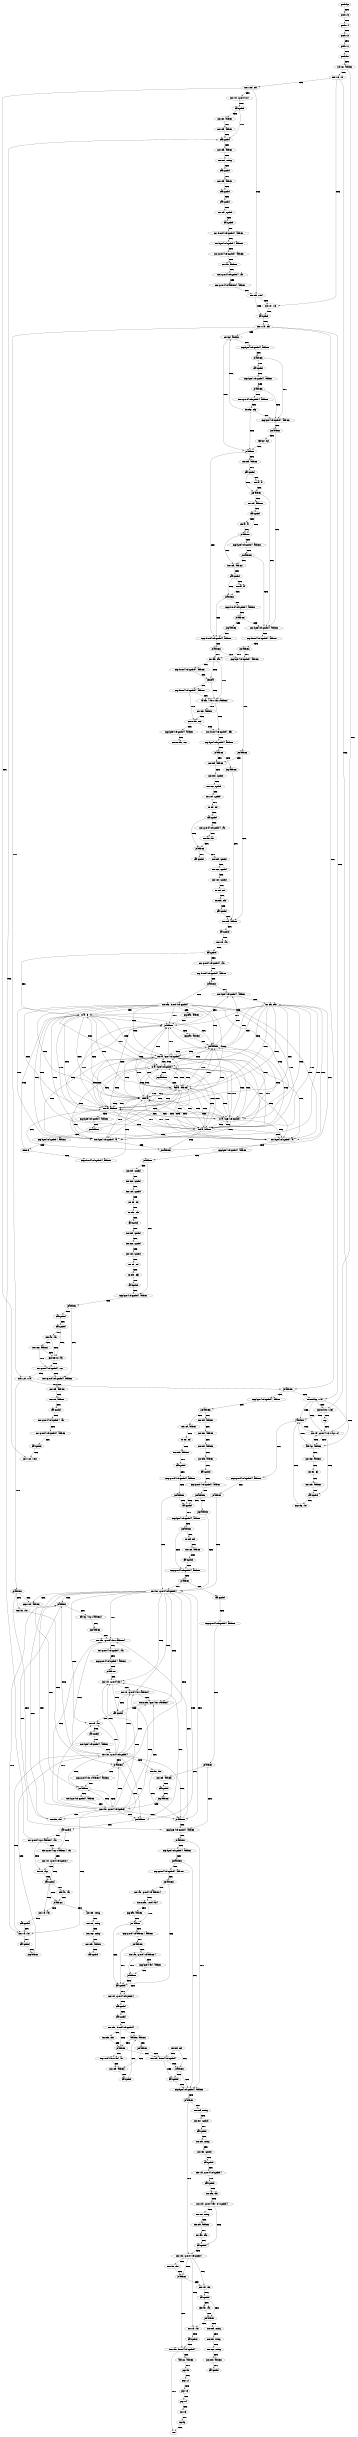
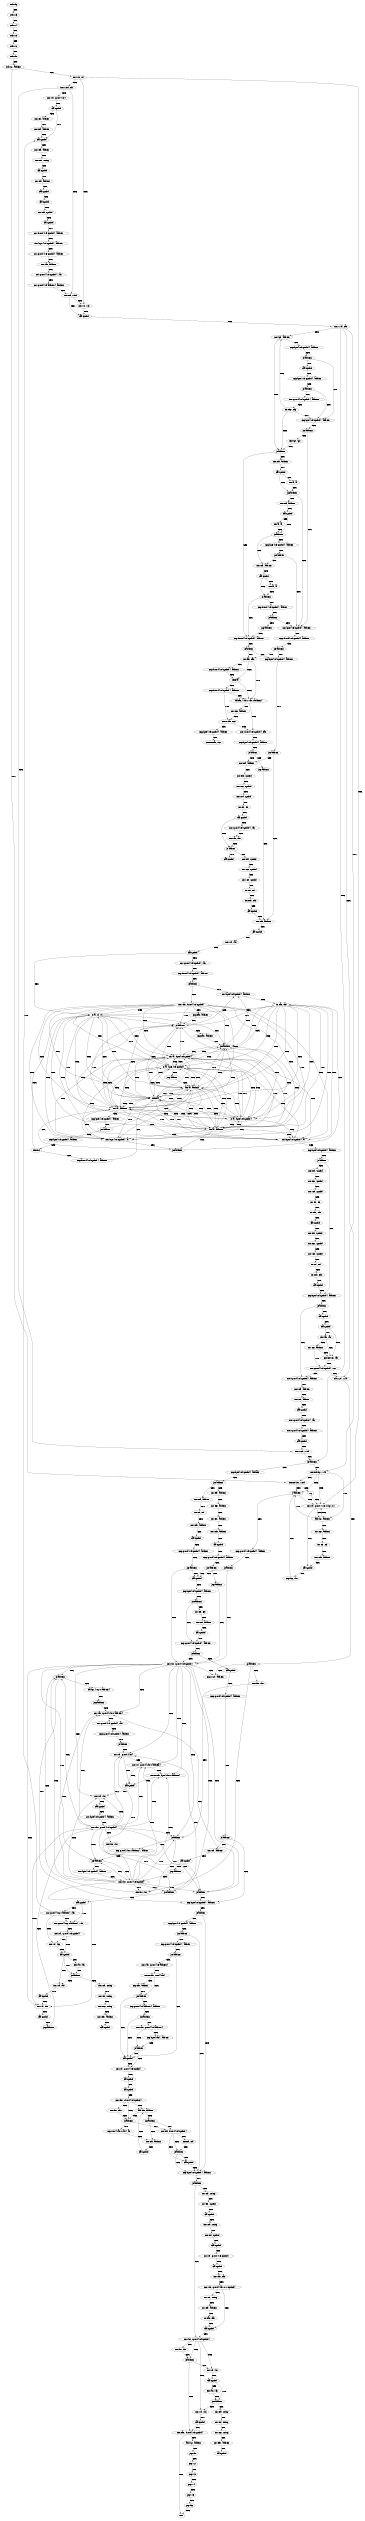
edge "sub r12d , r14d" -> "jle address": now "mov r12d , r15d" -> "jle address"
edge "test edi , edi" -> "mov edi , dword [ rel symbol ]": reversed
